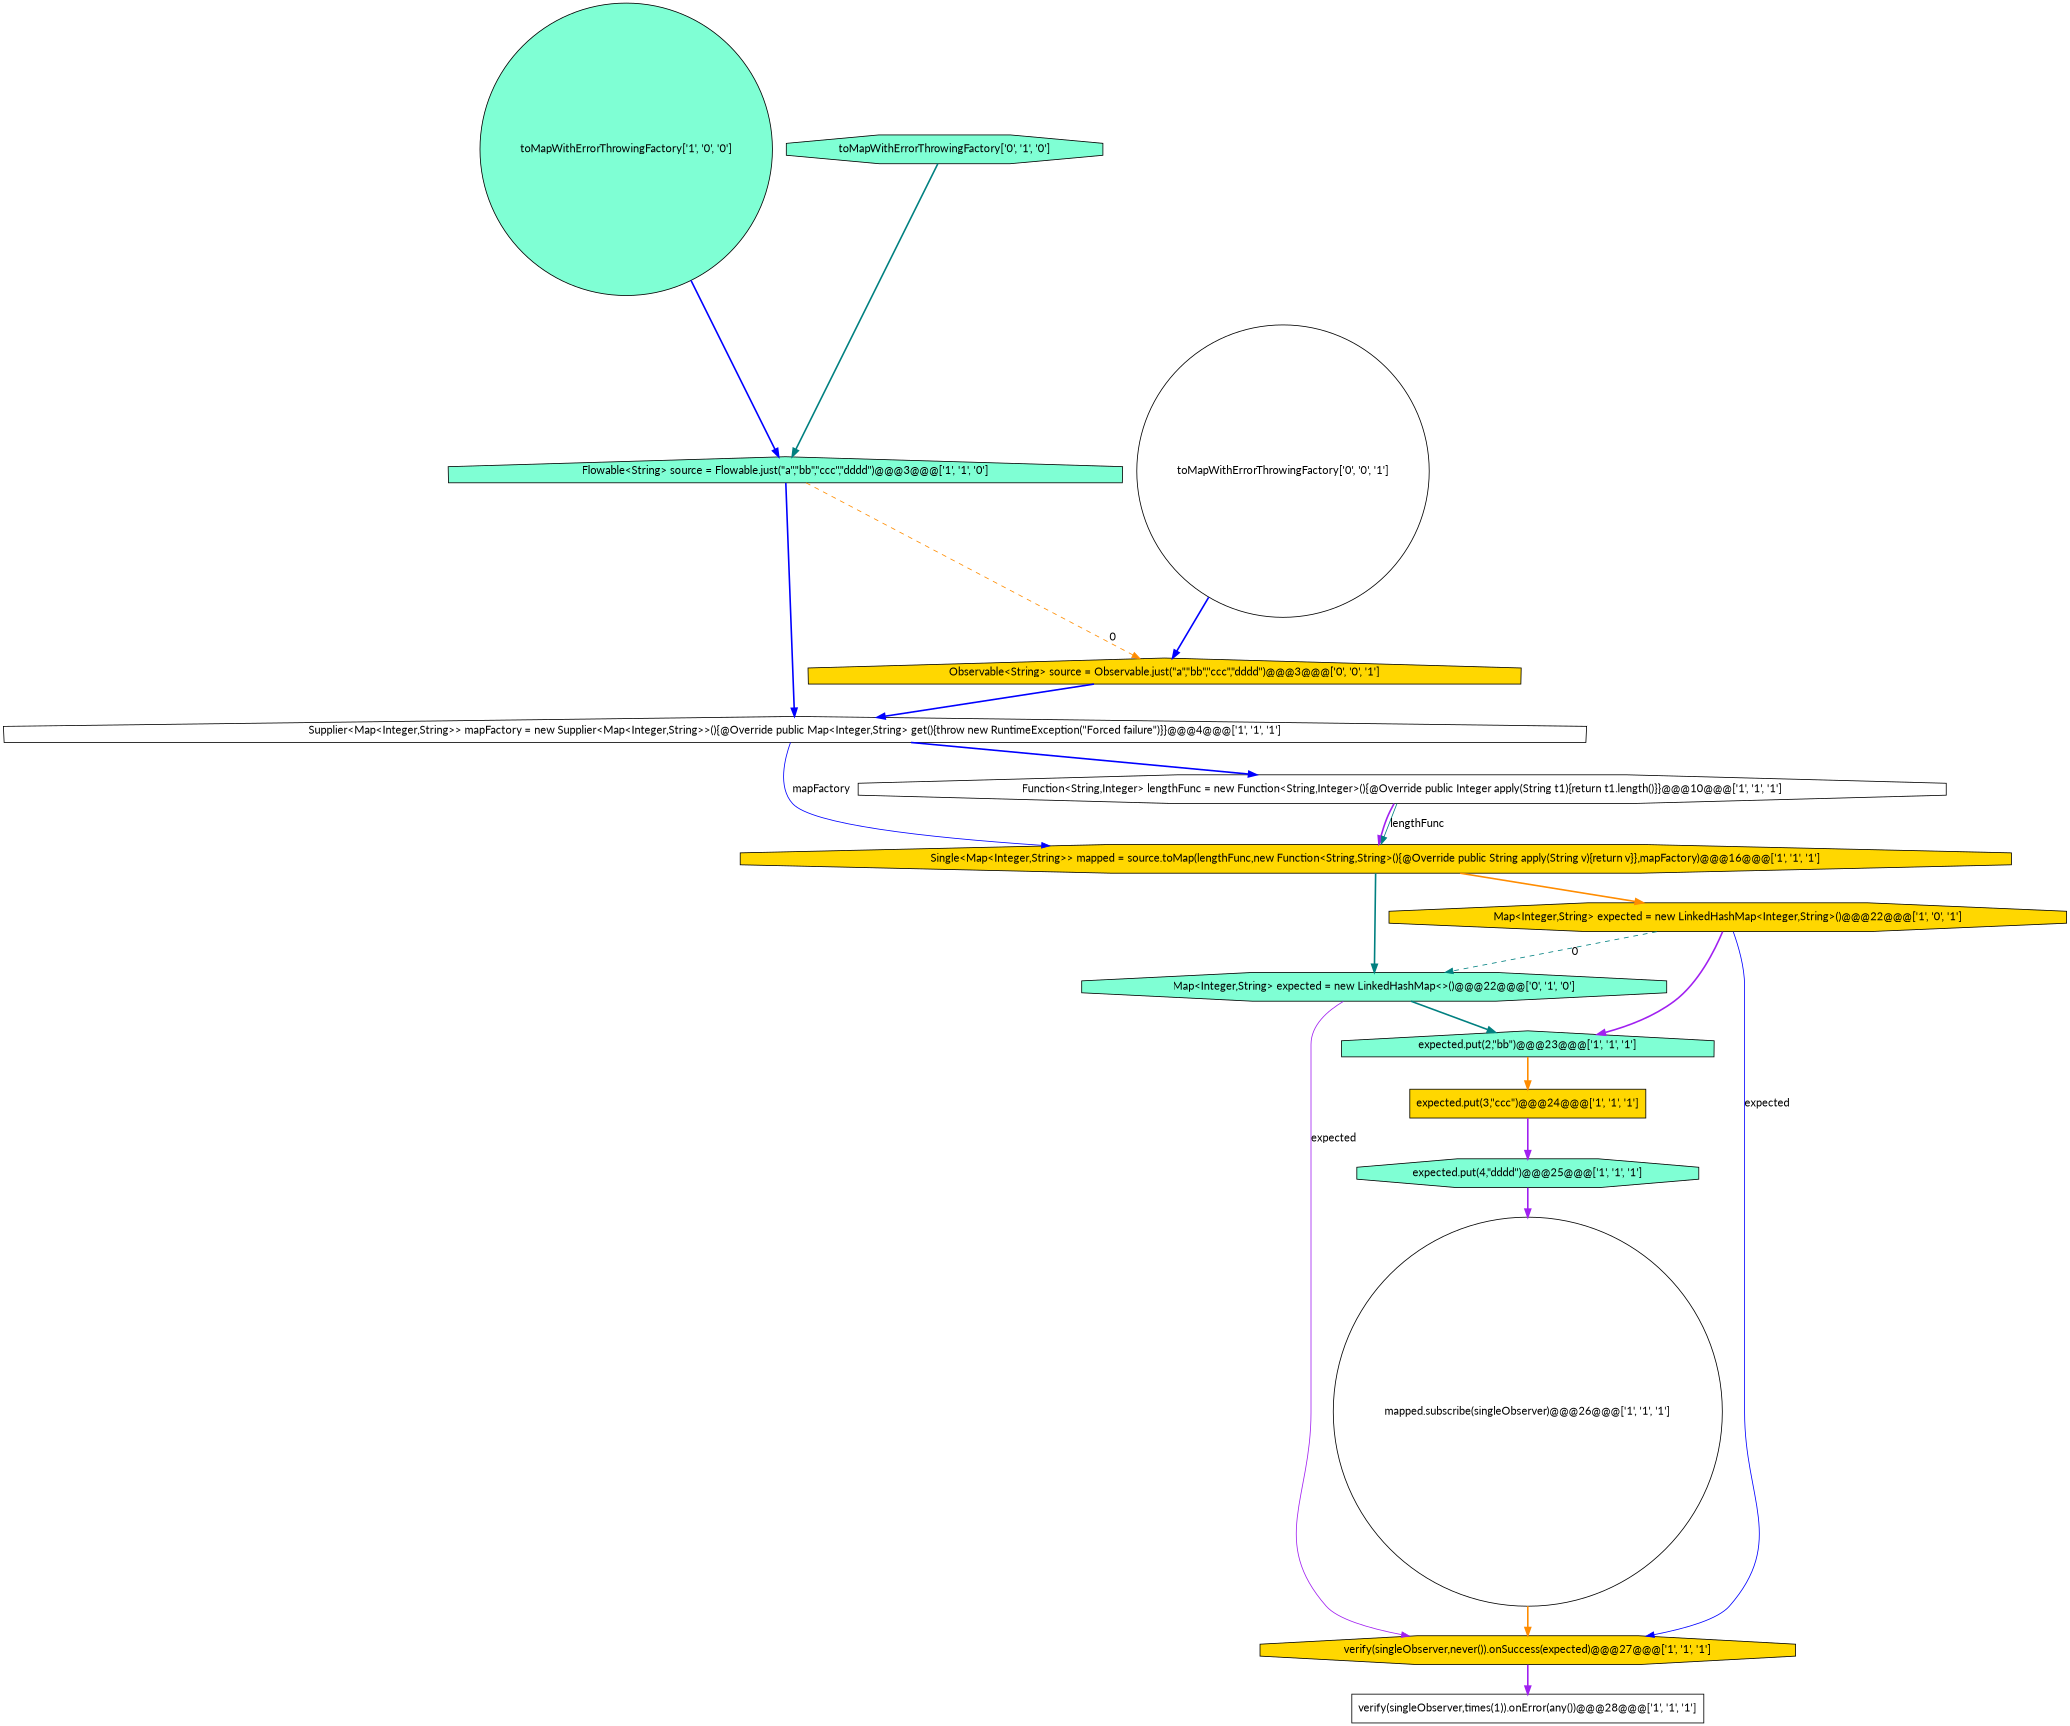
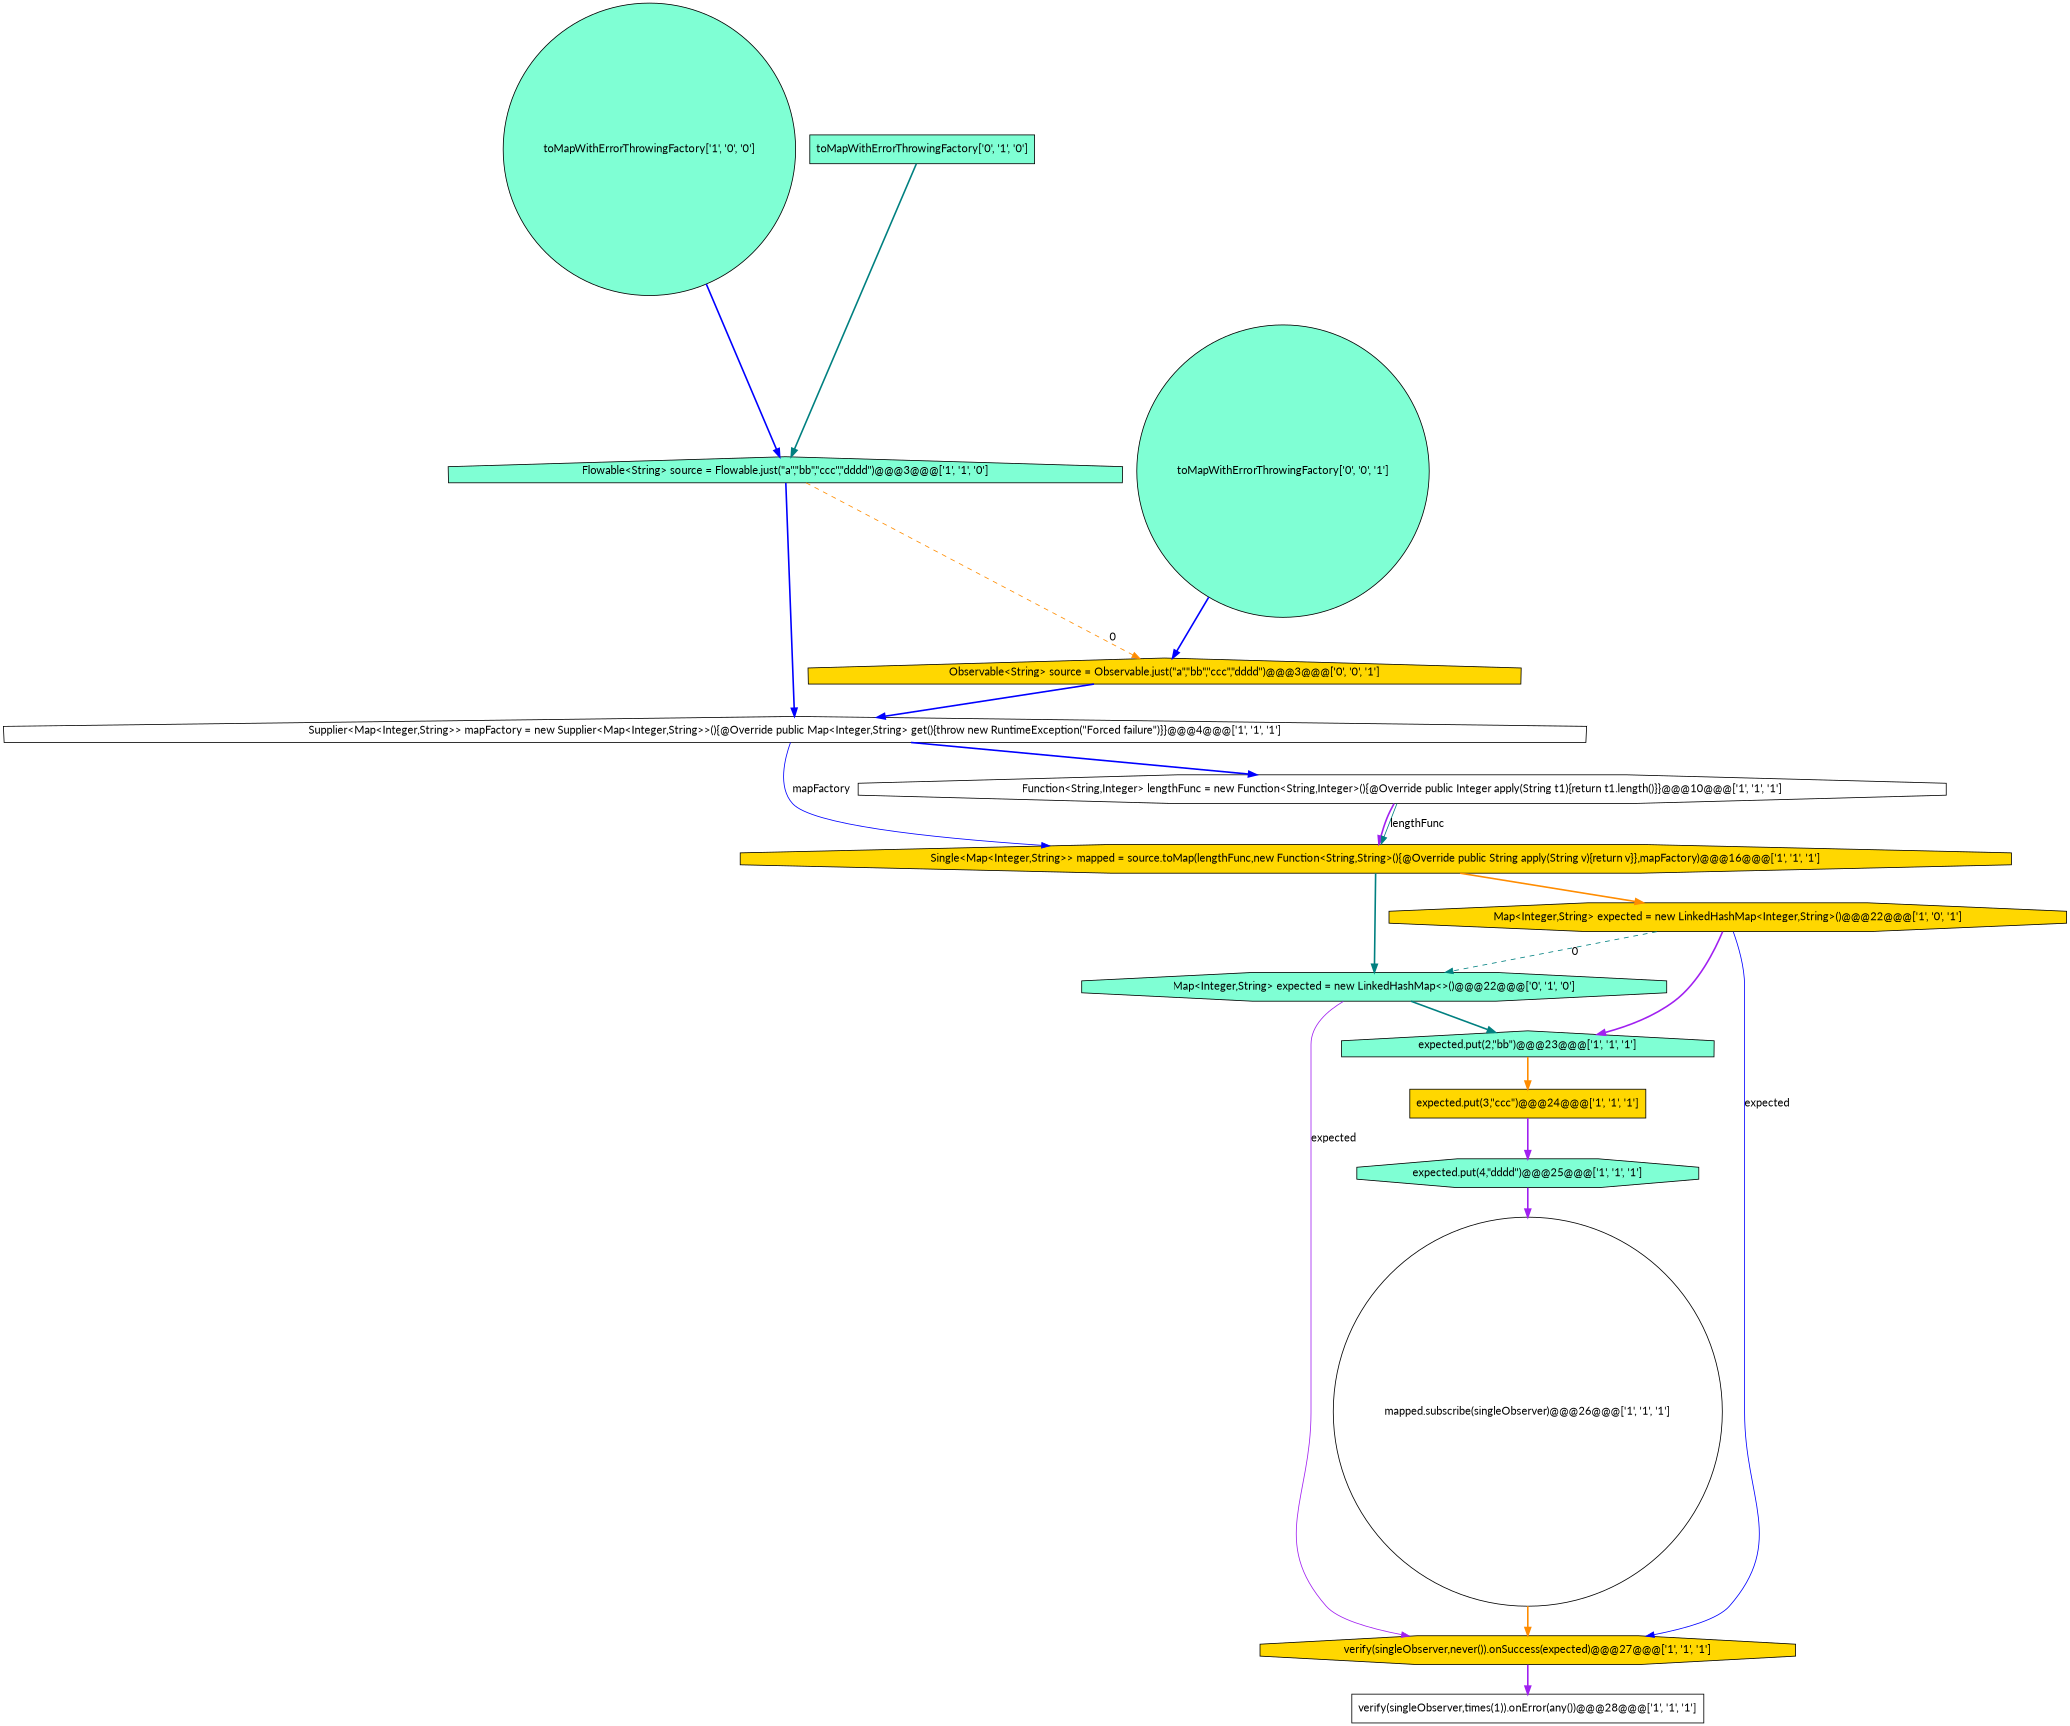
node "toMapWithErrorThrowingFactory['0', '1', '0']": shape octagon -> box
node "toMapWithErrorThrowingFactory['0', '0', '1']": fillcolor white -> aquamarine
